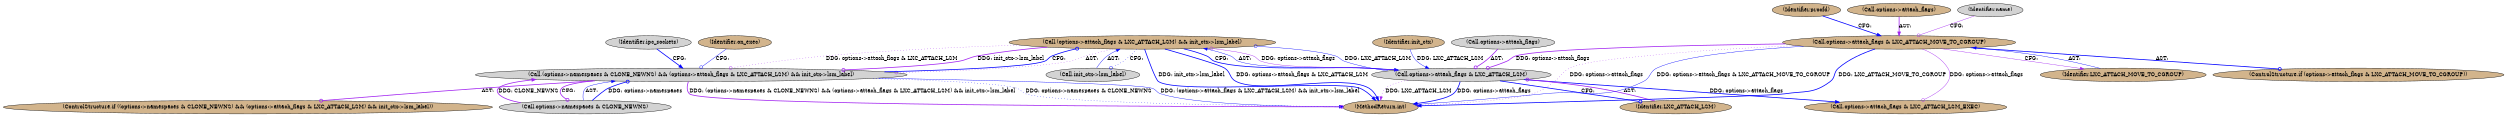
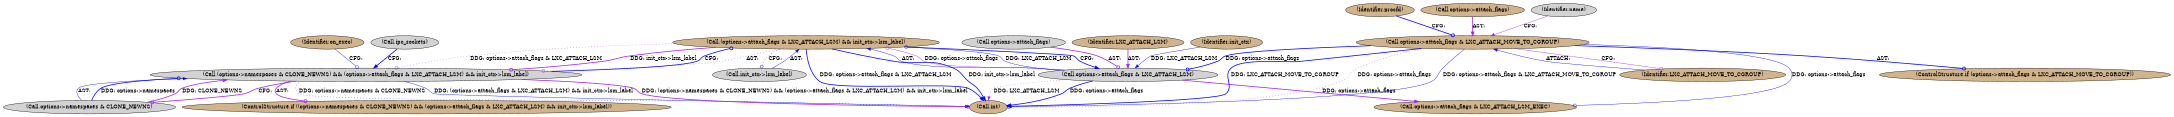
edge "(Identifier,procfd)" -> "(Call,options->attach_flags & LXC_ATTACH_MOVE_TO_CGROUP)": arrowhead normal -> odot
edge "(Identifier,name)" -> "(Call,options->attach_flags & LXC_ATTACH_MOVE_TO_CGROUP)": arrowhead odot -> normal
node "(Identifier,ipc_sockets)": label "(Identifier,ipc_sockets)" -> "(Call,ipc_sockets)"
edge "(Call,options->attach_flags & LXC_ATTACH_MOVE_TO_CGROUP)" -> "(Call,options->attach_flags & LXC_ATTACH_LSM)": color purple -> blue
edge "(Call,options->attach_flags & LXC_ATTACH_MOVE_TO_CGROUP)" -> "(Identifier,LXC_ATTACH_MOVE_TO_CGROUP)": arrowhead normal -> odot
edge "(Identifier,LXC_ATTACH_MOVE_TO_CGROUP)" -> "(Call,options->attach_flags & LXC_ATTACH_MOVE_TO_CGROUP)": label "AST: " -> "ATTACH: "
edge "(Call,options->attach_flags & LXC_ATTACH_MOVE_TO_CGROUP)" -> "(Call,options->attach_flags & LXC_ATTACH_LSM_EXEC)": color purple -> blue
edge "(Identifier,LXC_ATTACH_LSM)" -> "(Call,options->attach_flags & LXC_ATTACH_LSM)": arrowhead odot -> normal
edge "(Call,options->attach_flags & LXC_ATTACH_LSM)" -> "(Identifier,LXC_ATTACH_LSM)": removed, label "CFG:"
edge "(Call,options->attach_flags & LXC_ATTACH_LSM)" -> "(Call,options->attach_flags & LXC_ATTACH_LSM_EXEC)": color blue -> purple
node "(MethodReturn,int)": label "(MethodReturn,int)" -> "(Call,int)"
